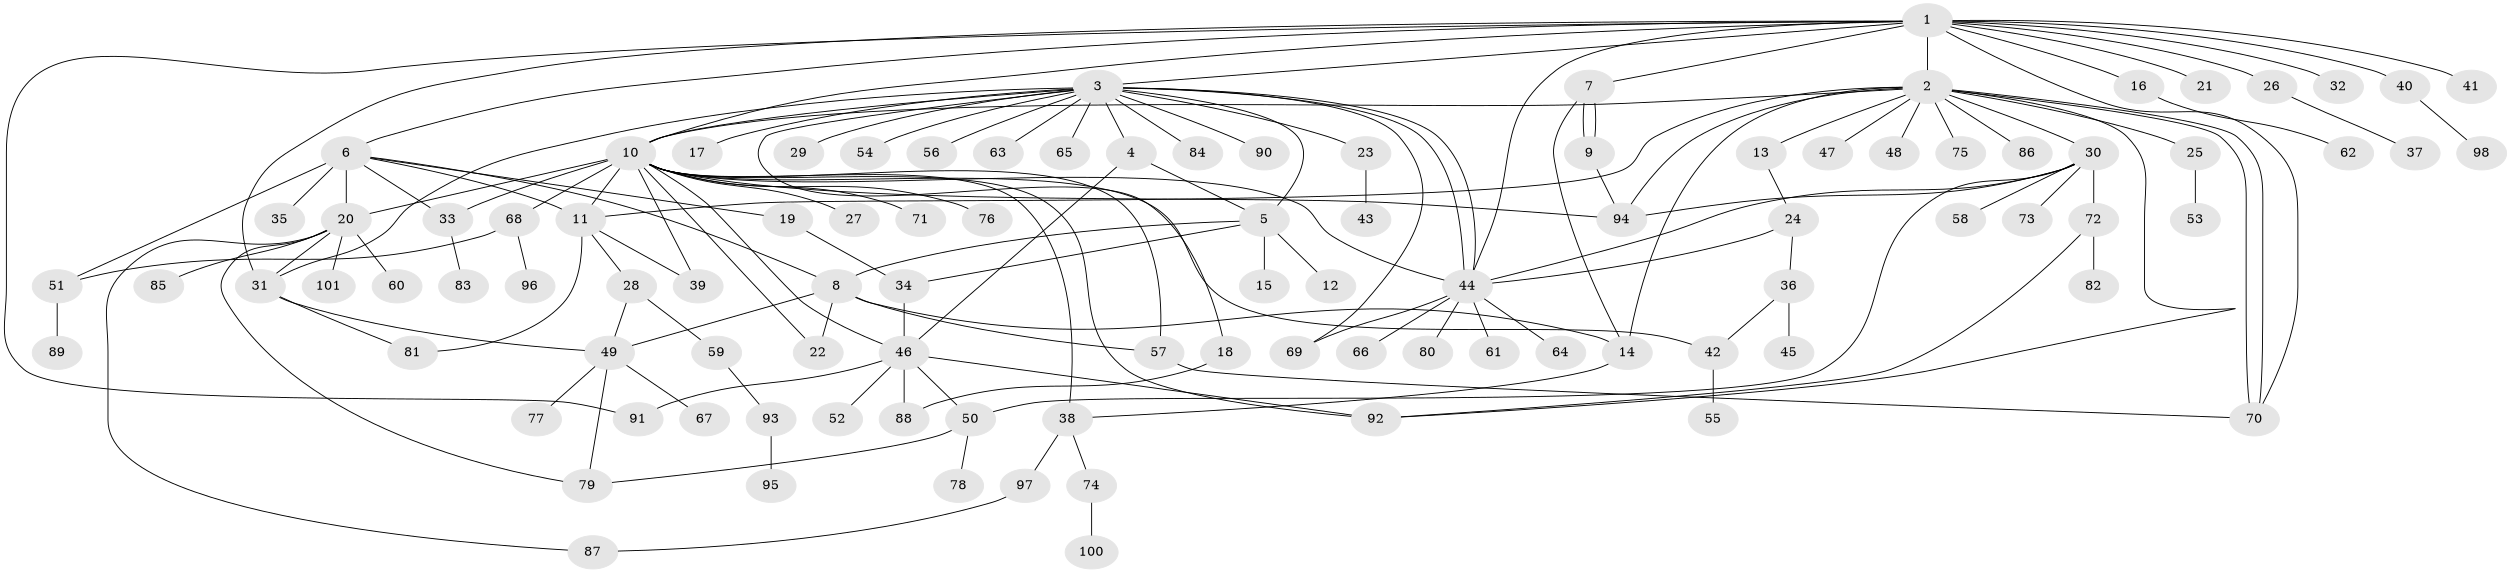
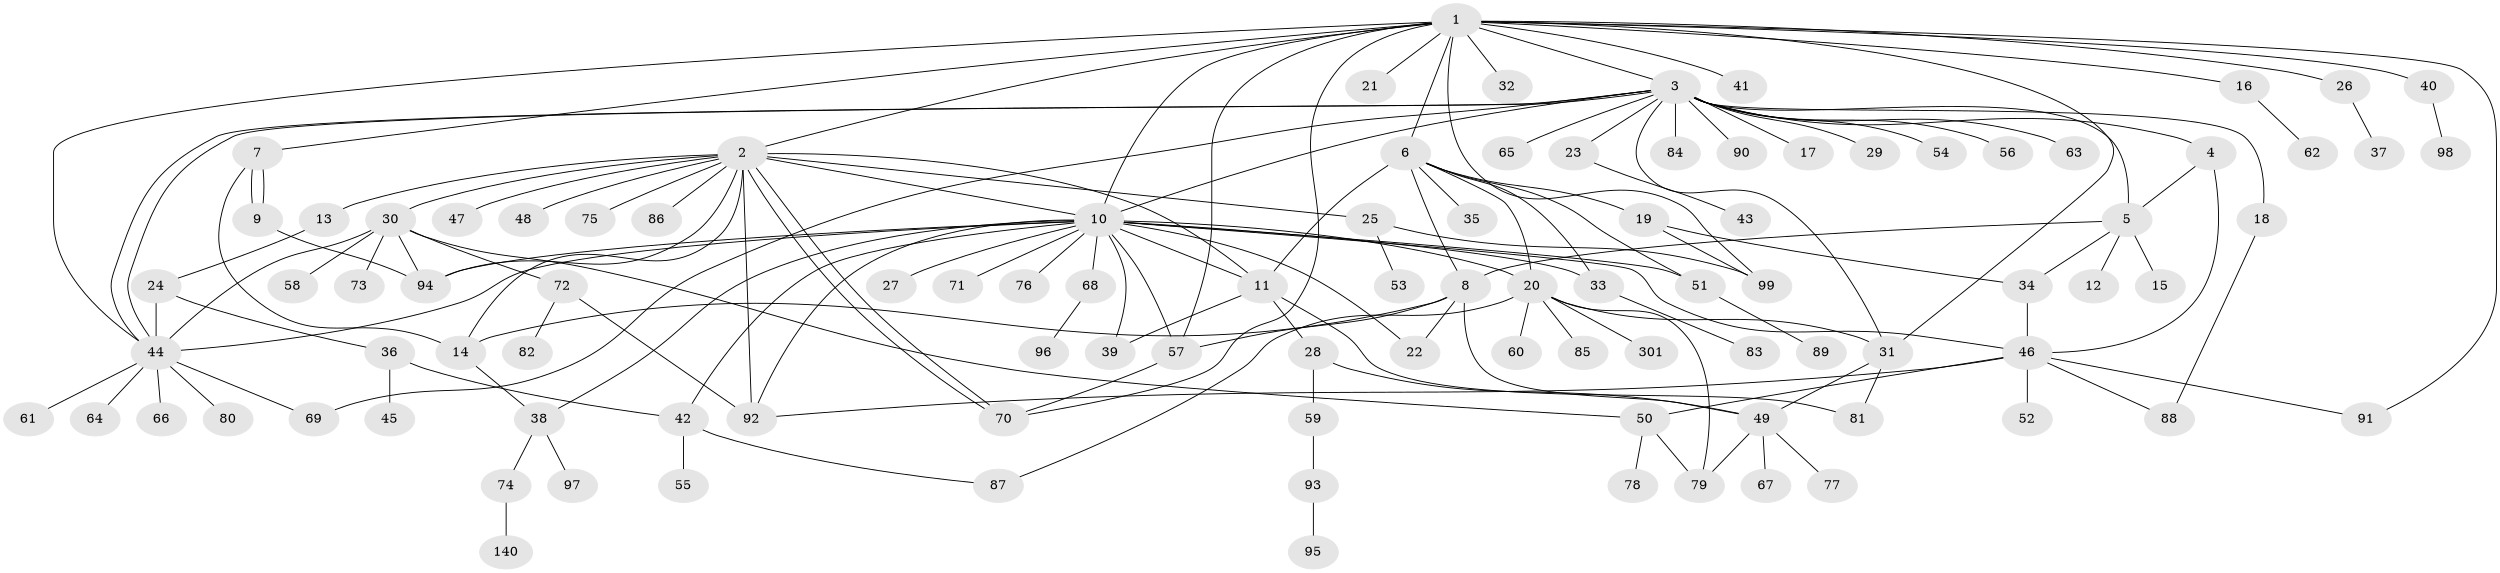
edge "1" -- "57": added
edge "68" -- "51": now "10" -- "51"
node "101": label "101" -> "301"
node "99": added
edge "97" -- "87": now "42" -- "87"
node "100": label "100" -> "140"
